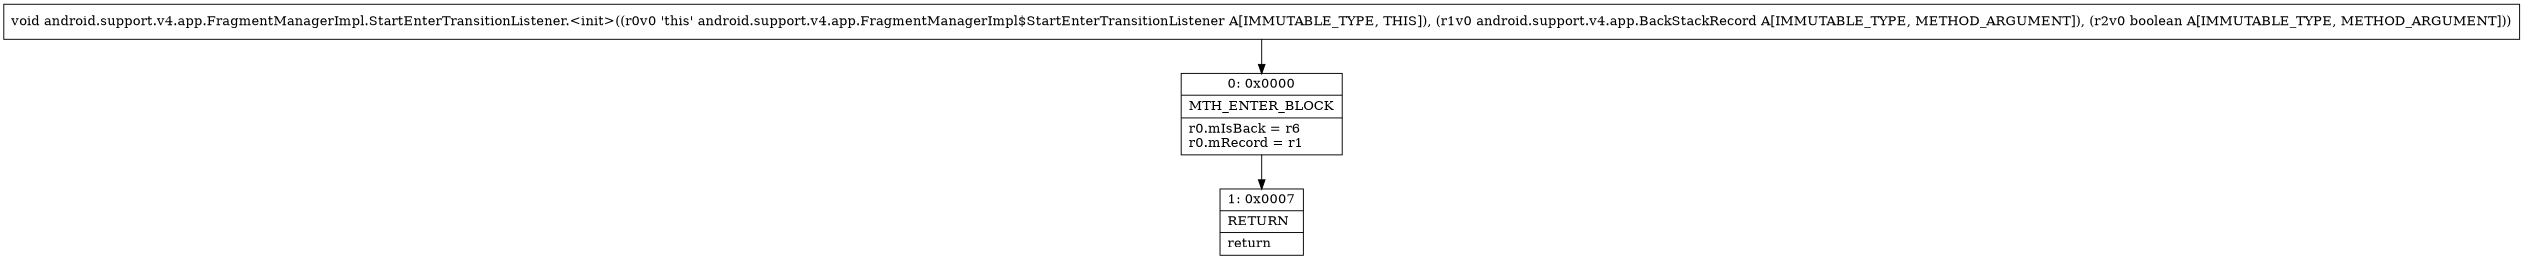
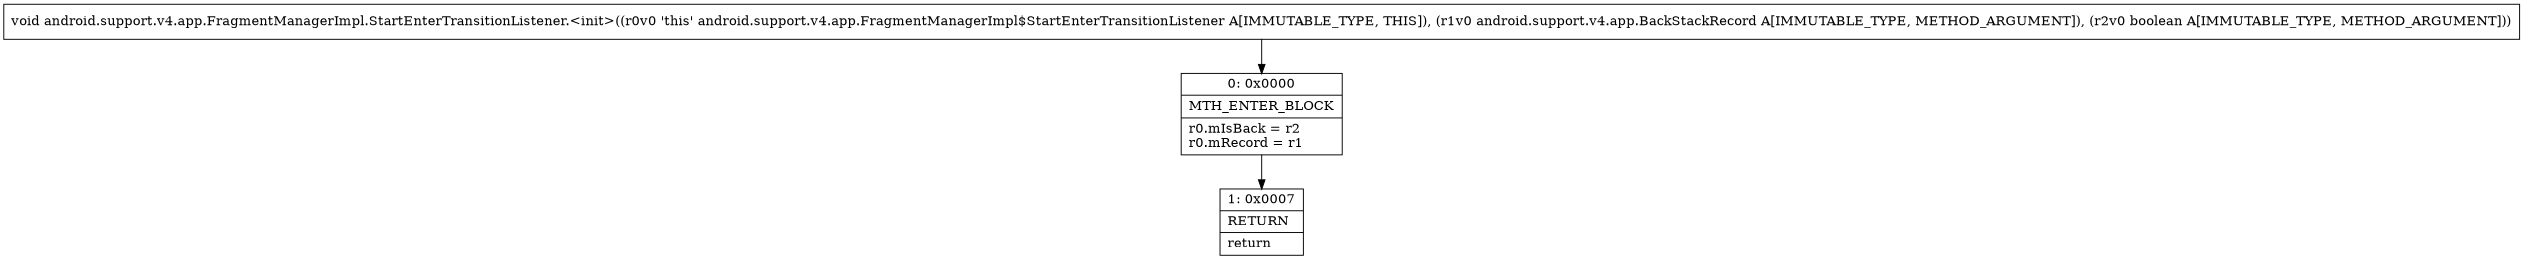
node "0: 0x0000": text "r0.mIsBack = r6" -> "r0.mIsBack = r2"
